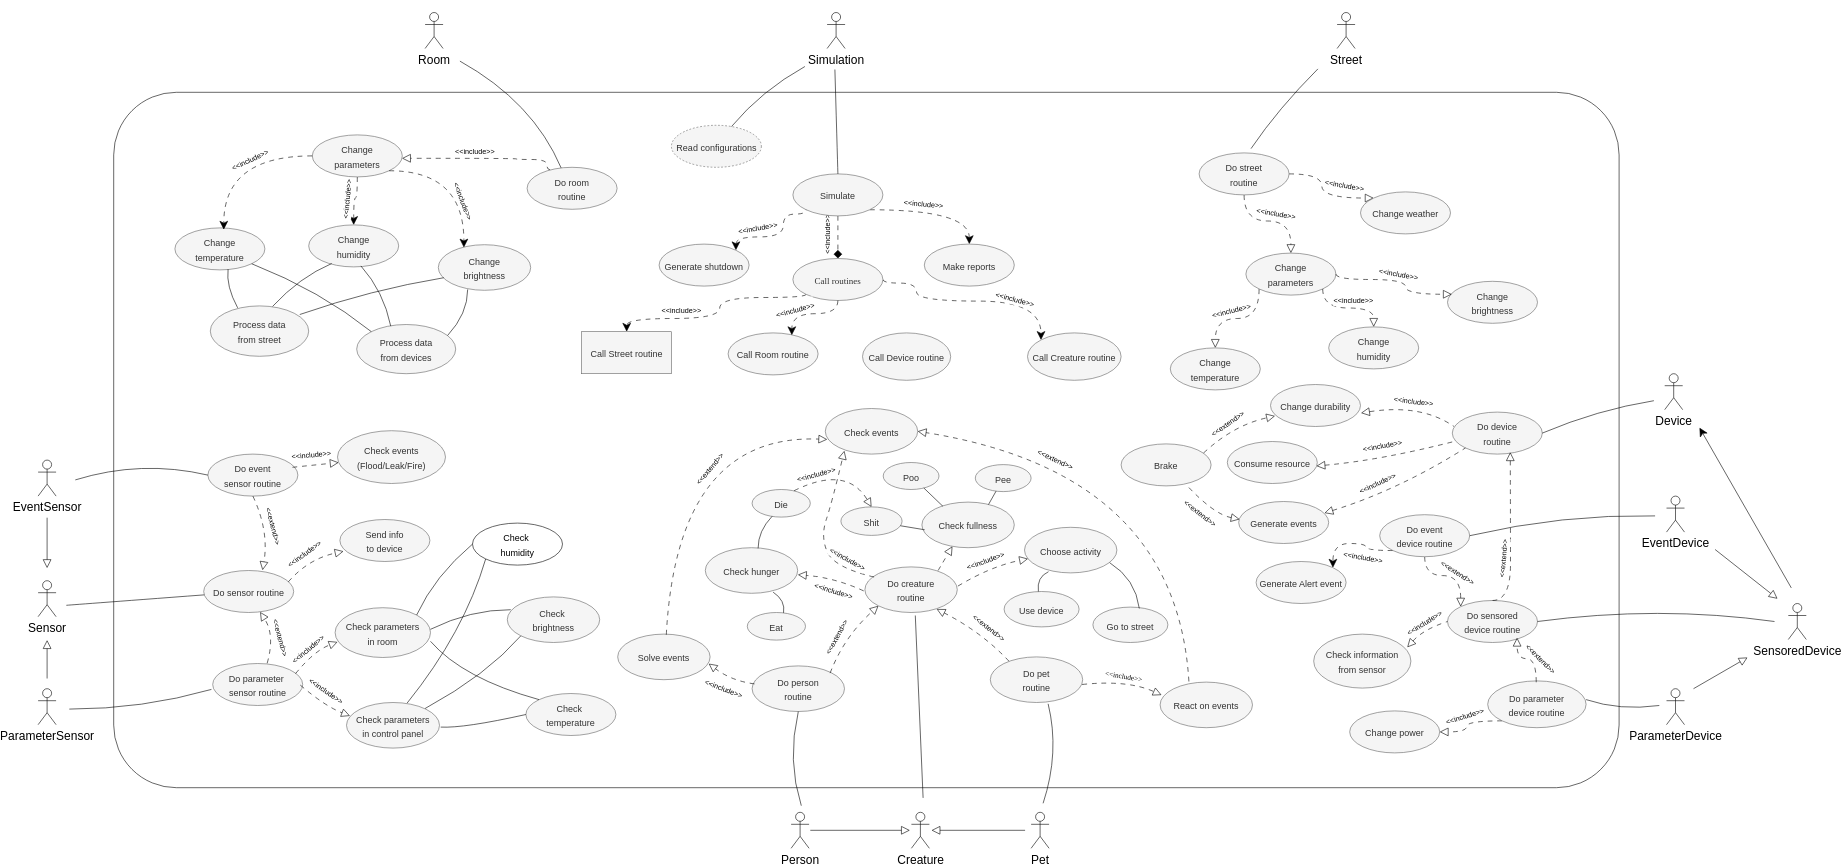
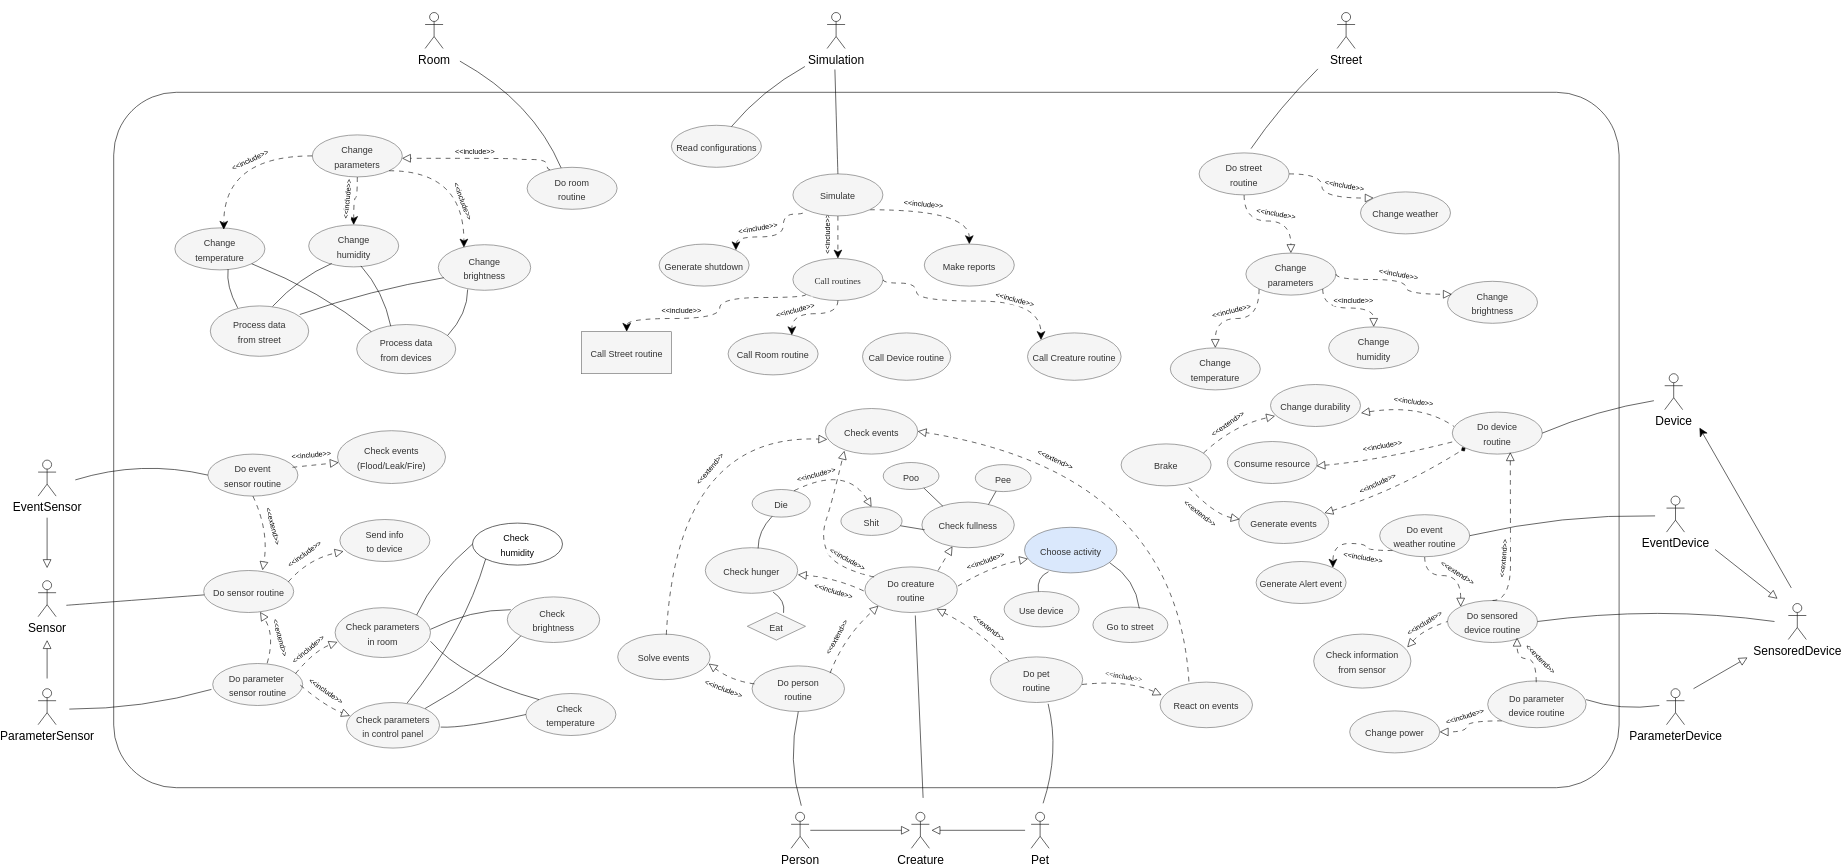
node "Read configurations": style dashed -> solid
edge "Simulate" -> "Call routines": arrowhead diamond -> classic
edge "Do device routine" -> "Generate events": arrowhead none -> diamond
node "Do event device routine": label "Do event device routine" -> "Do event weather routine"
node "Choose activity": fillcolor #f5f5f5 -> #dae8fc
node "Eat": shape ellipse -> diamond
